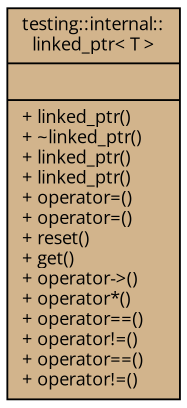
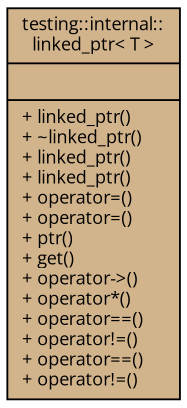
node "testing::internal::": text "+ reset()" -> "+ ptr()"
